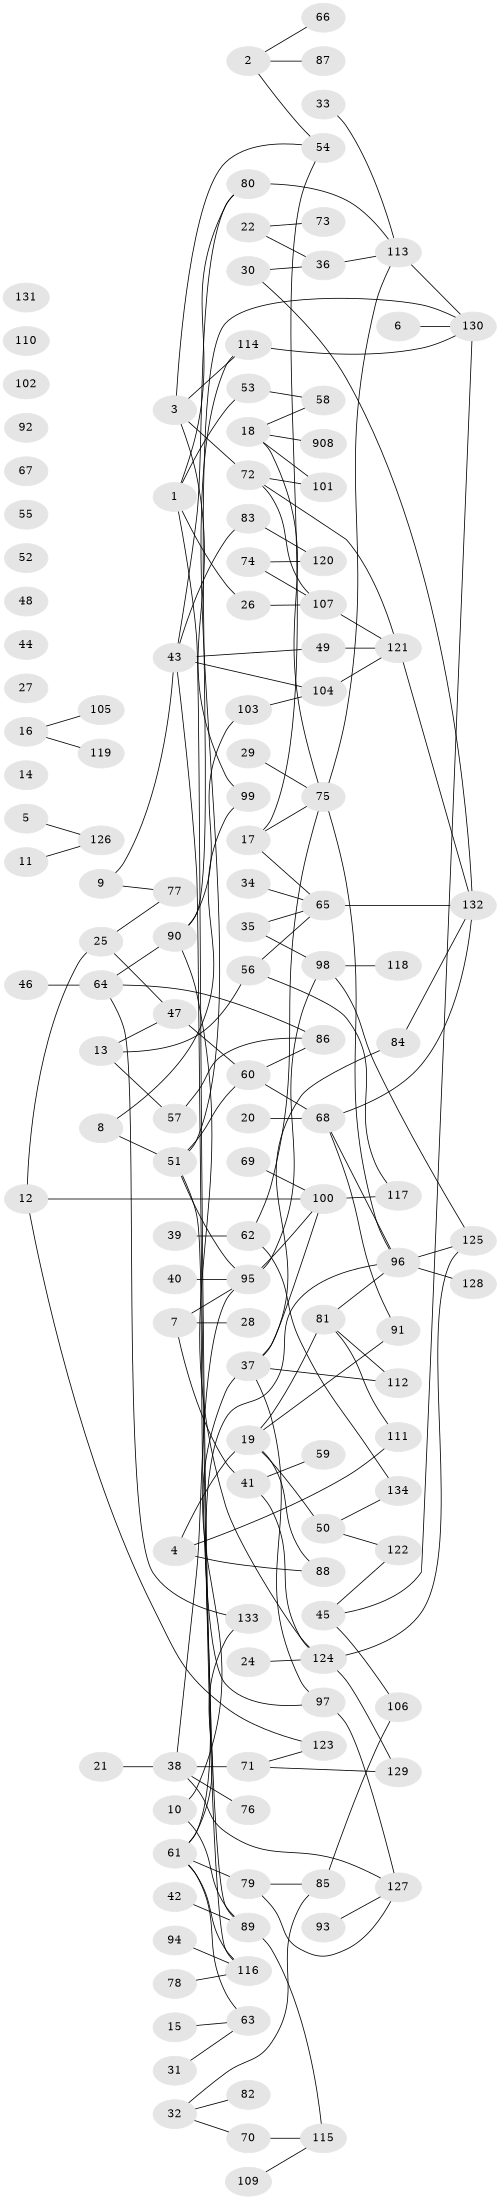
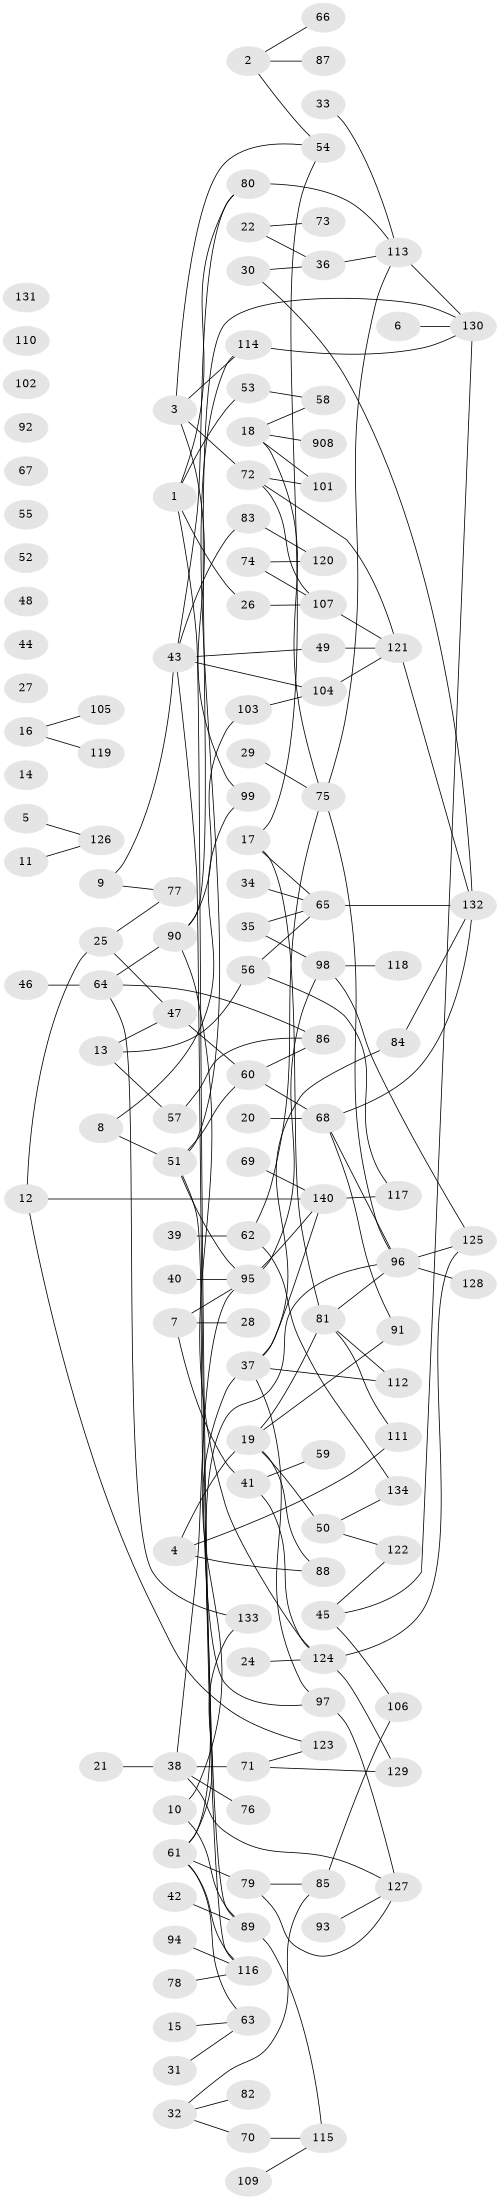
edge "75" -- "17": now "81" -- "17"
node "100": label "100" -> "140"
